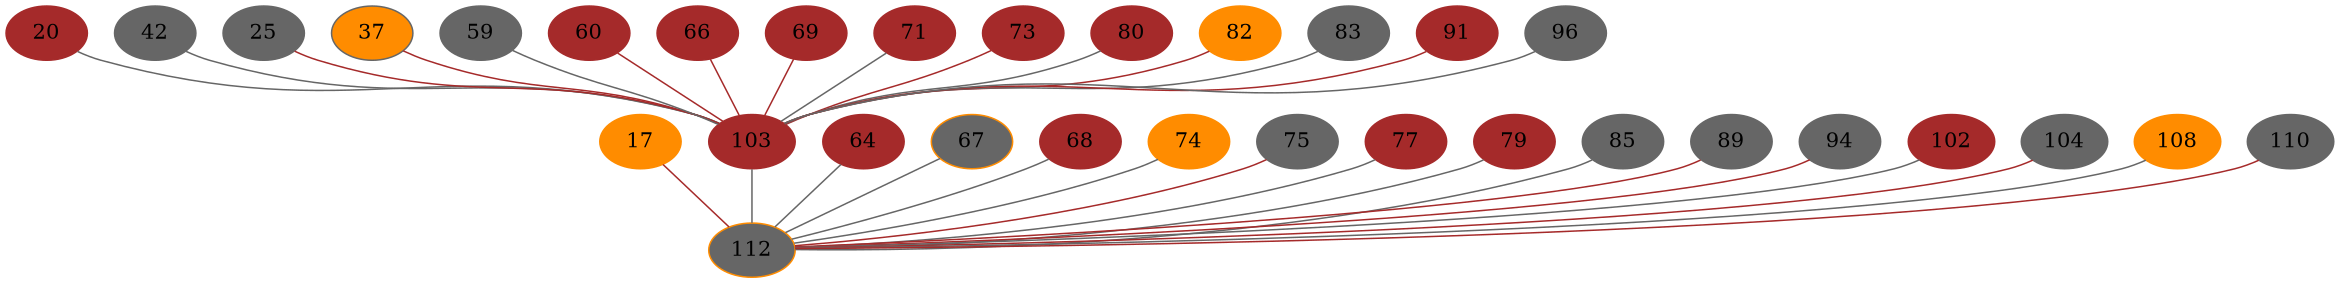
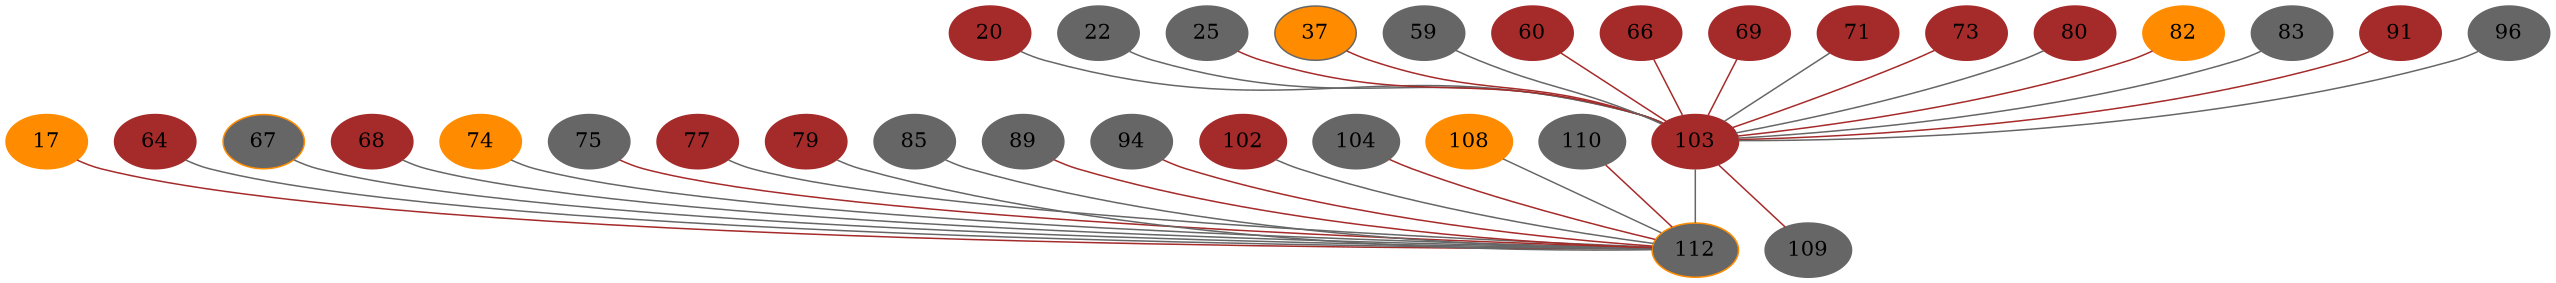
node "42": label "42" -> "22"
node "109": added
